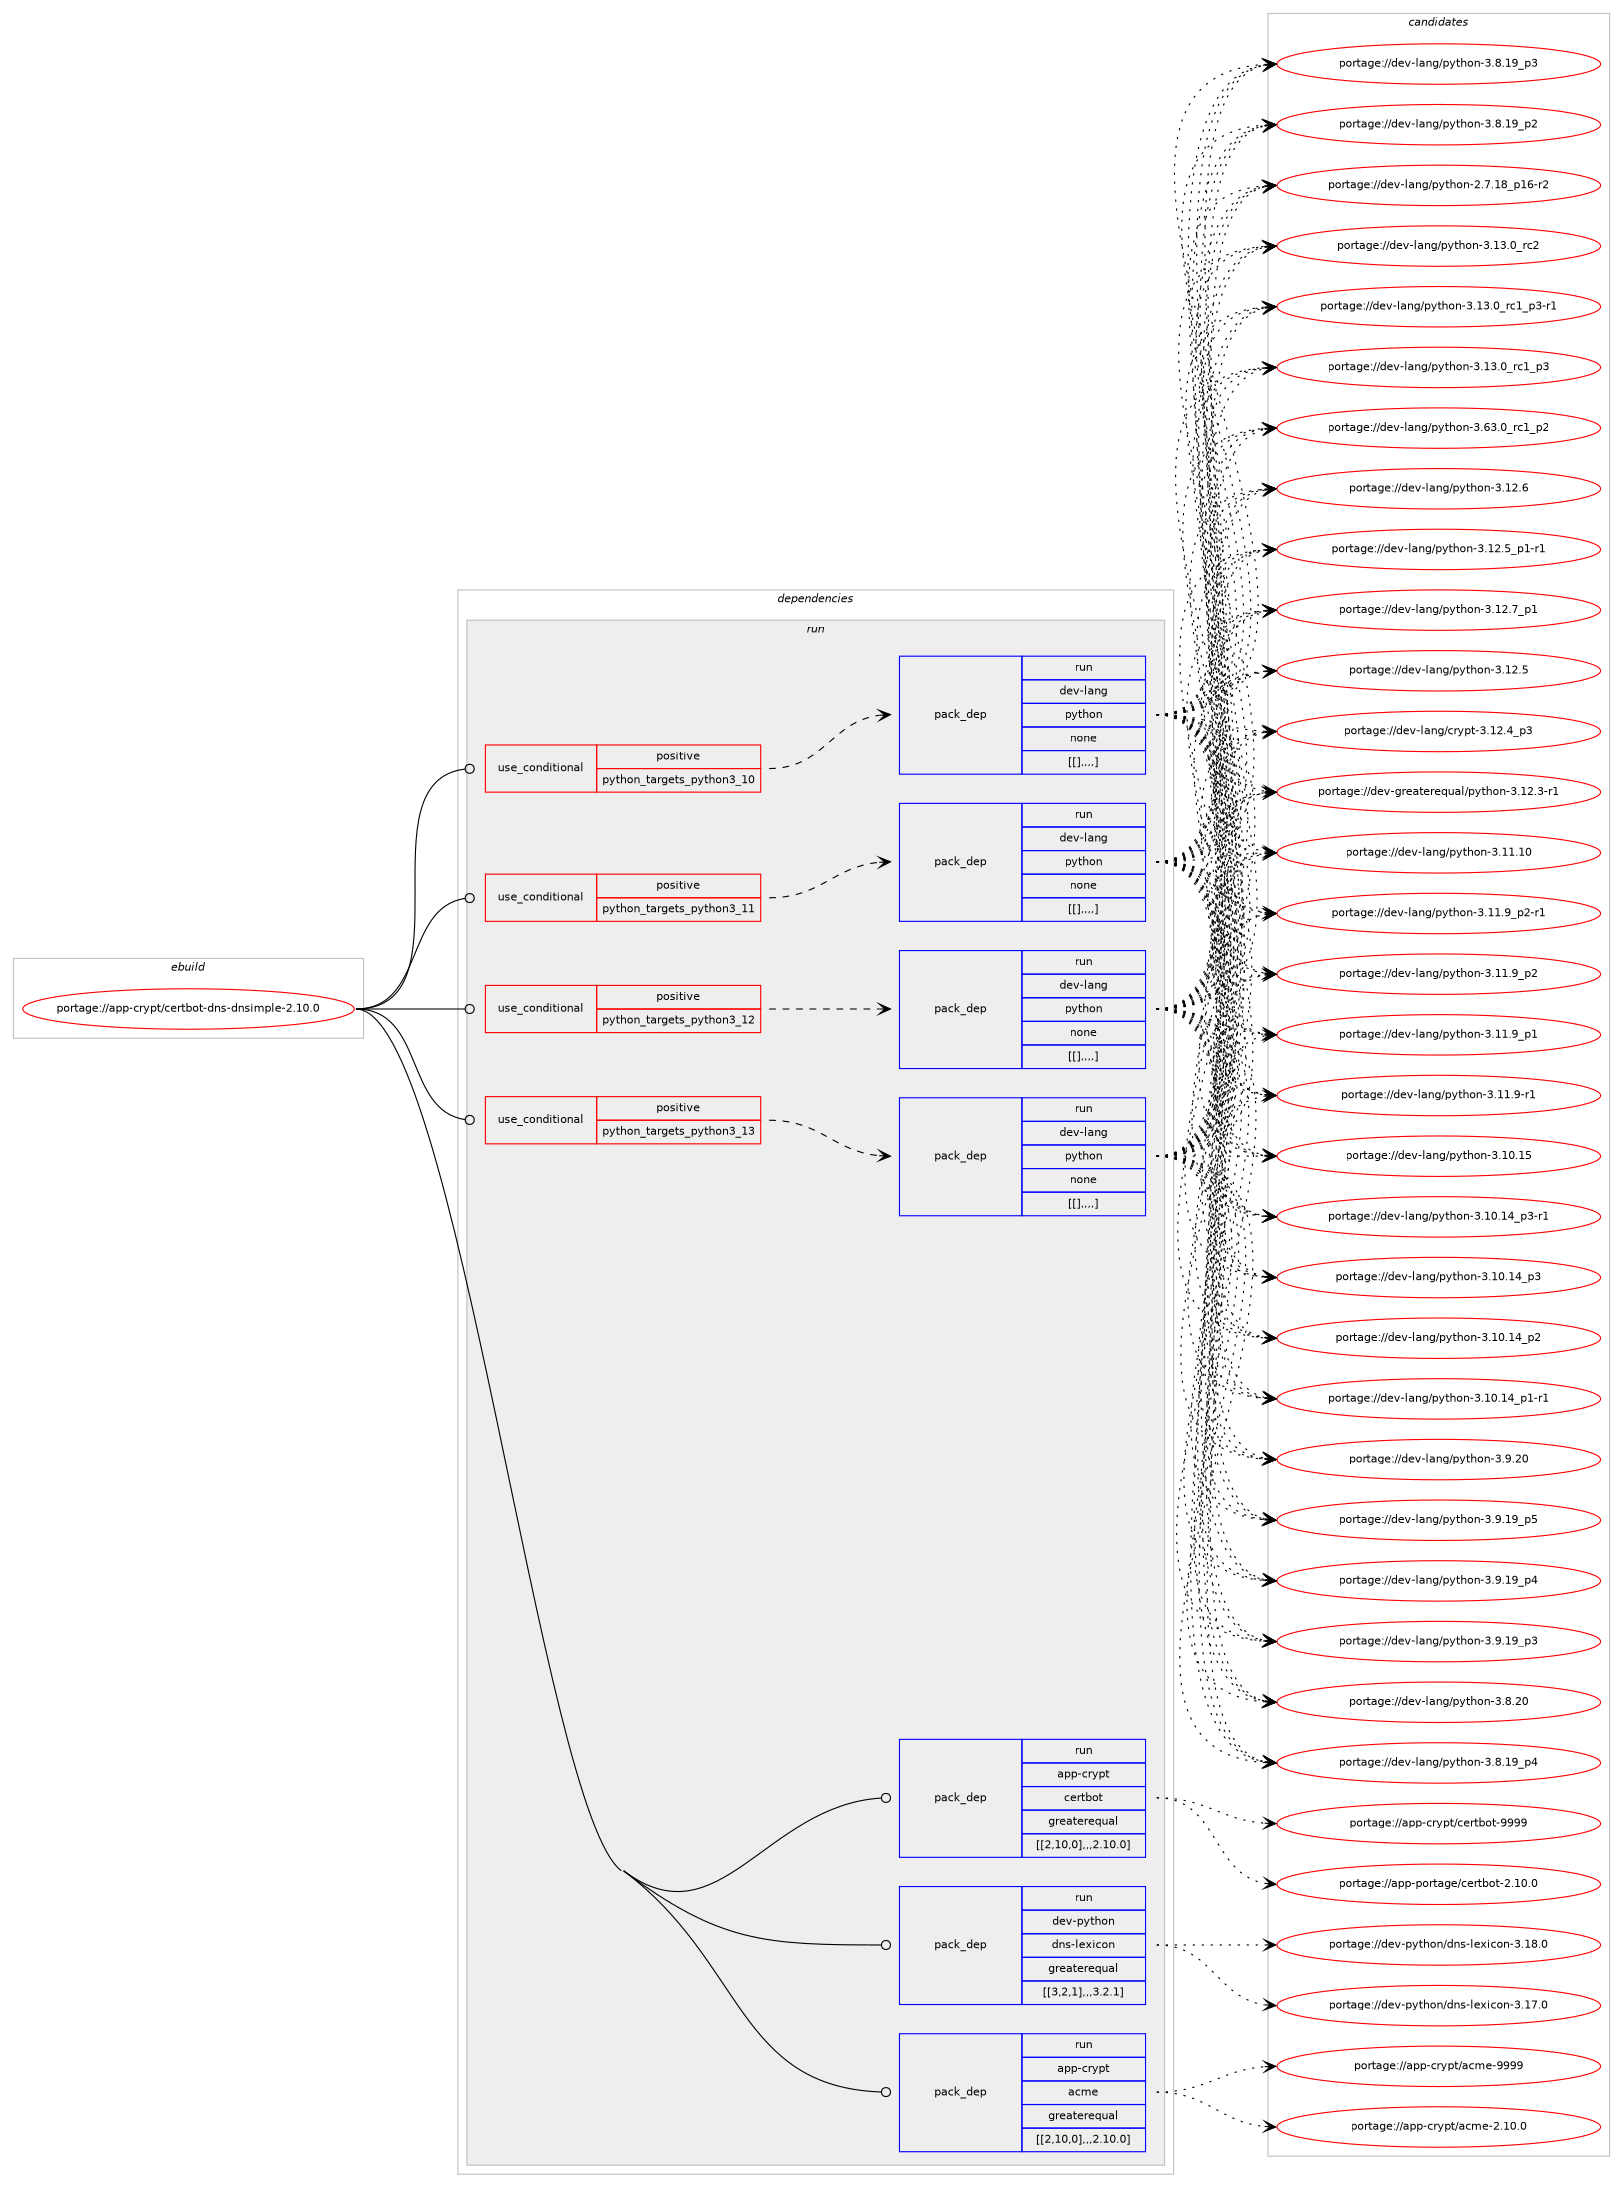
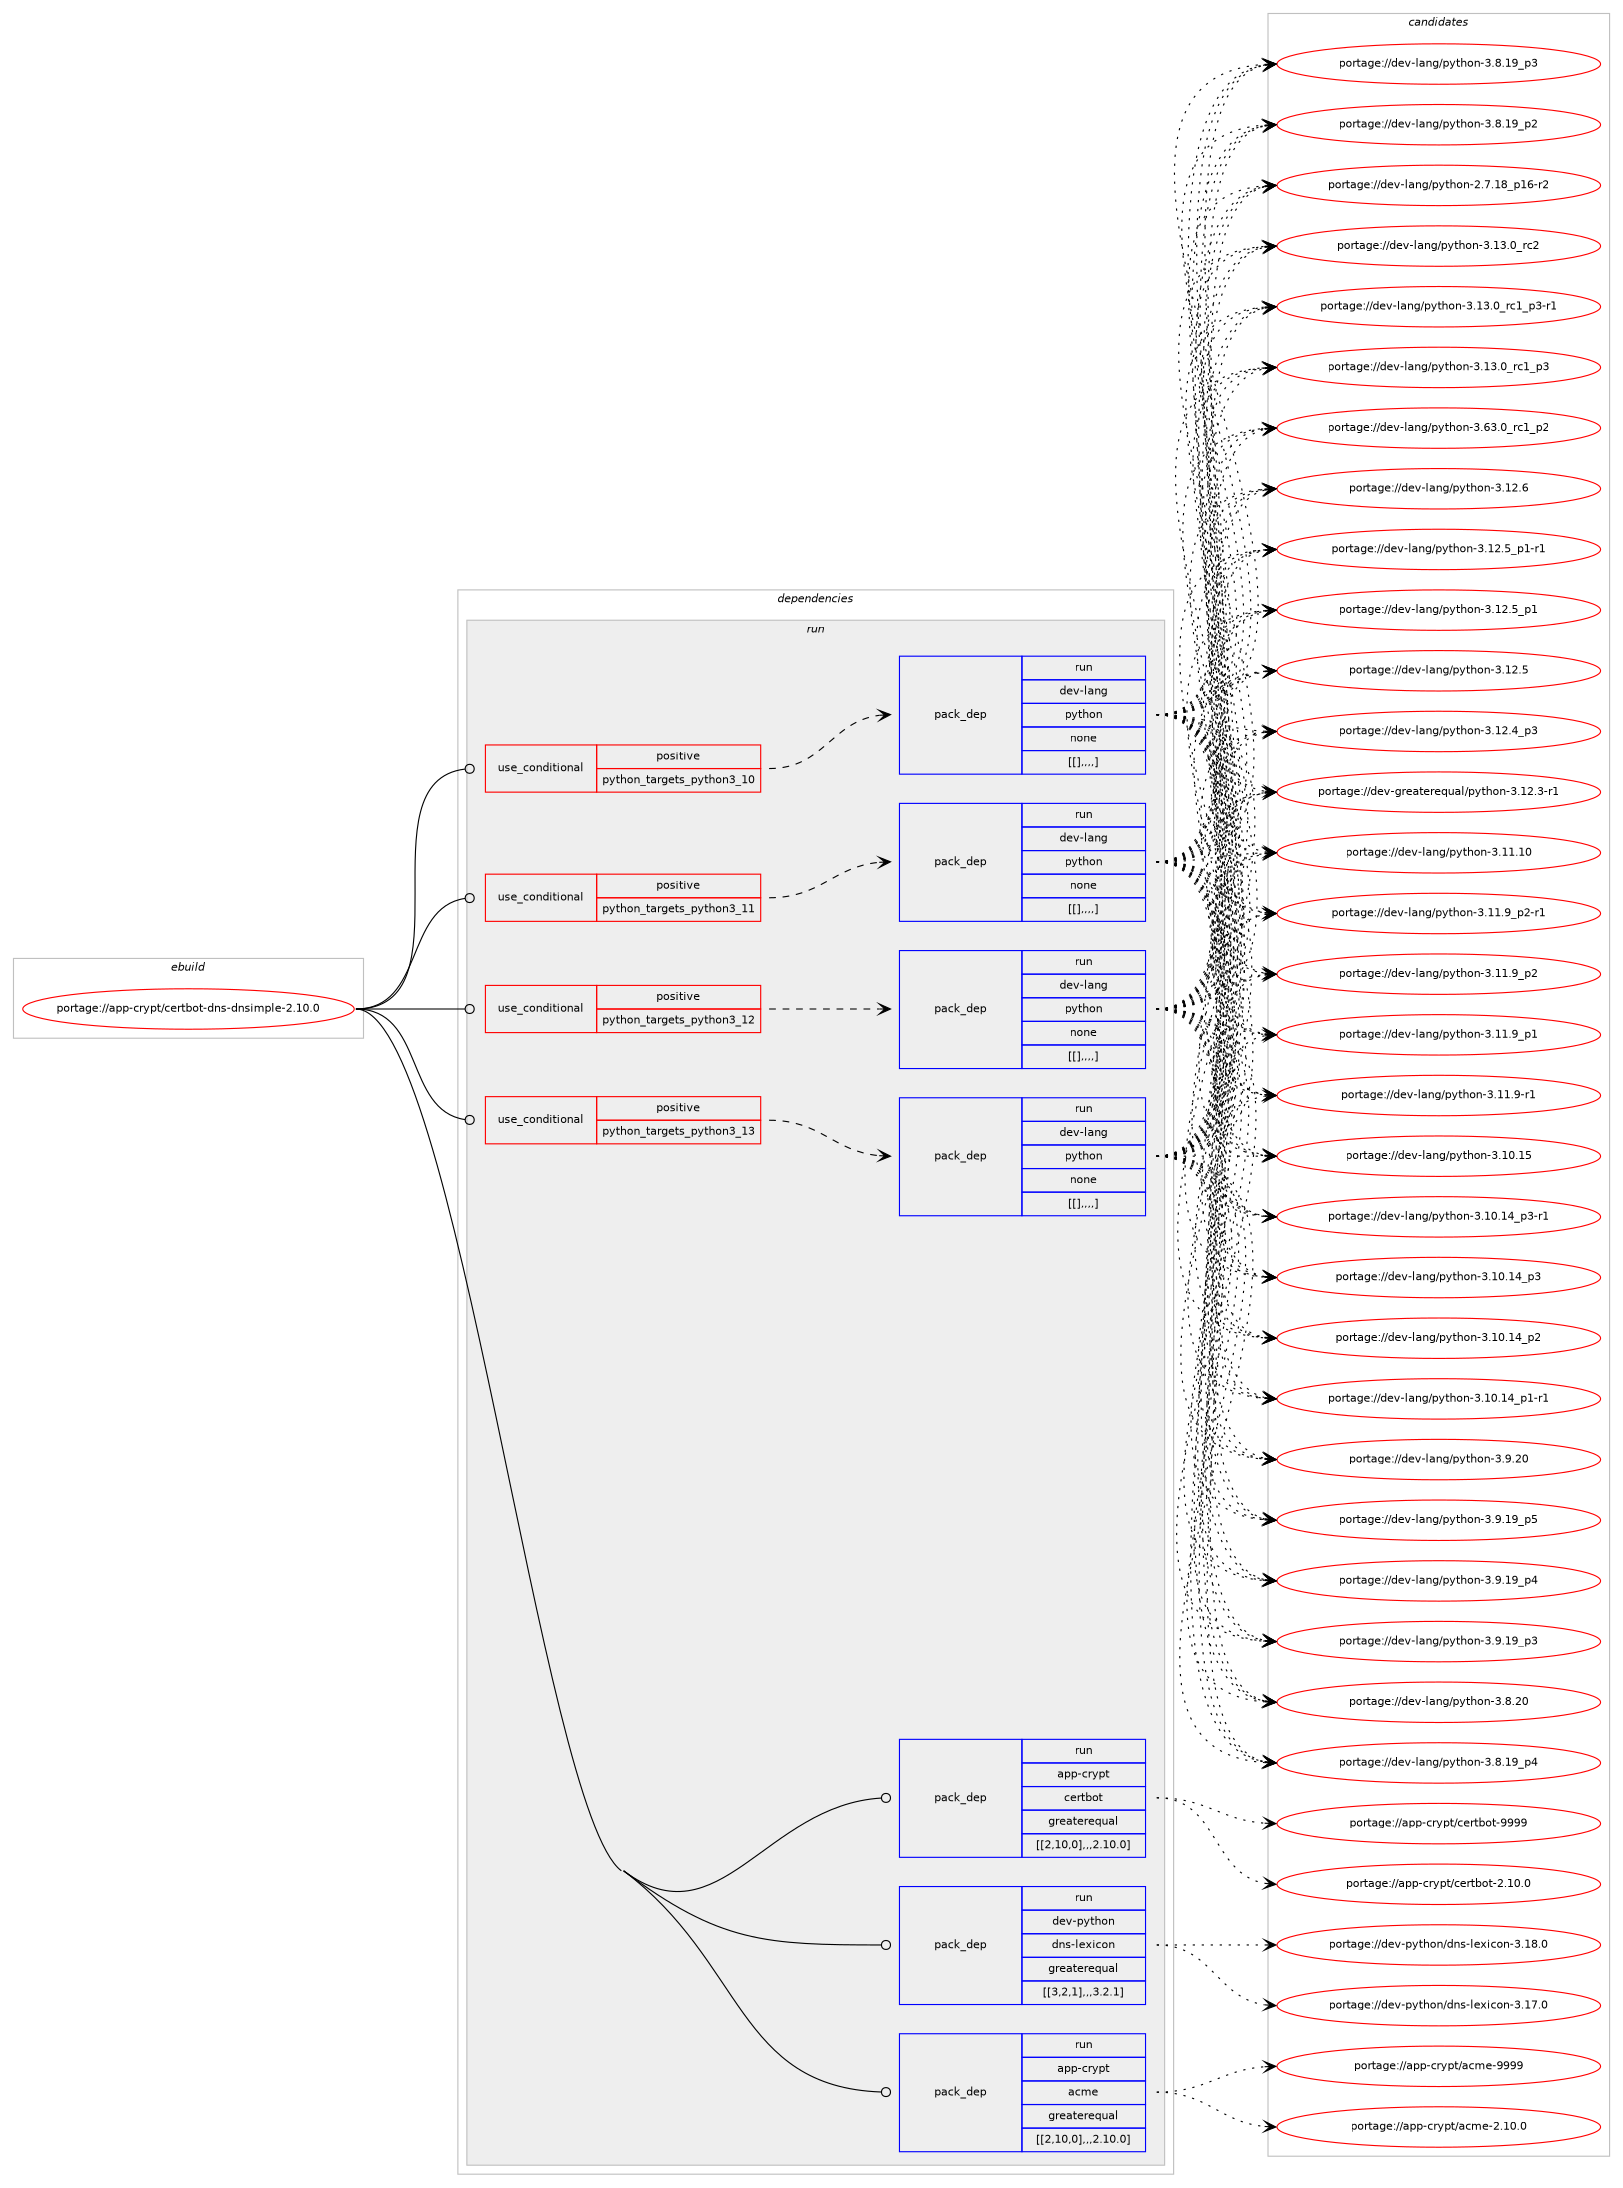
node "portage://dev-lang/python-3.12.7_p1": label "portage://dev-lang/python-3.12.7_p1" -> "portage://dev-lang/python-3.12.5_p1"
node "portage://dev-lang/crypt-3.12.4_p3": label "portage://dev-lang/crypt-3.12.4_p3" -> "portage://dev-lang/python-3.12.4_p3"
node "portage://app-portage/certbot-2.10.0": label "portage://app-portage/certbot-2.10.0" -> "portage://app-crypt/certbot-2.10.0"
